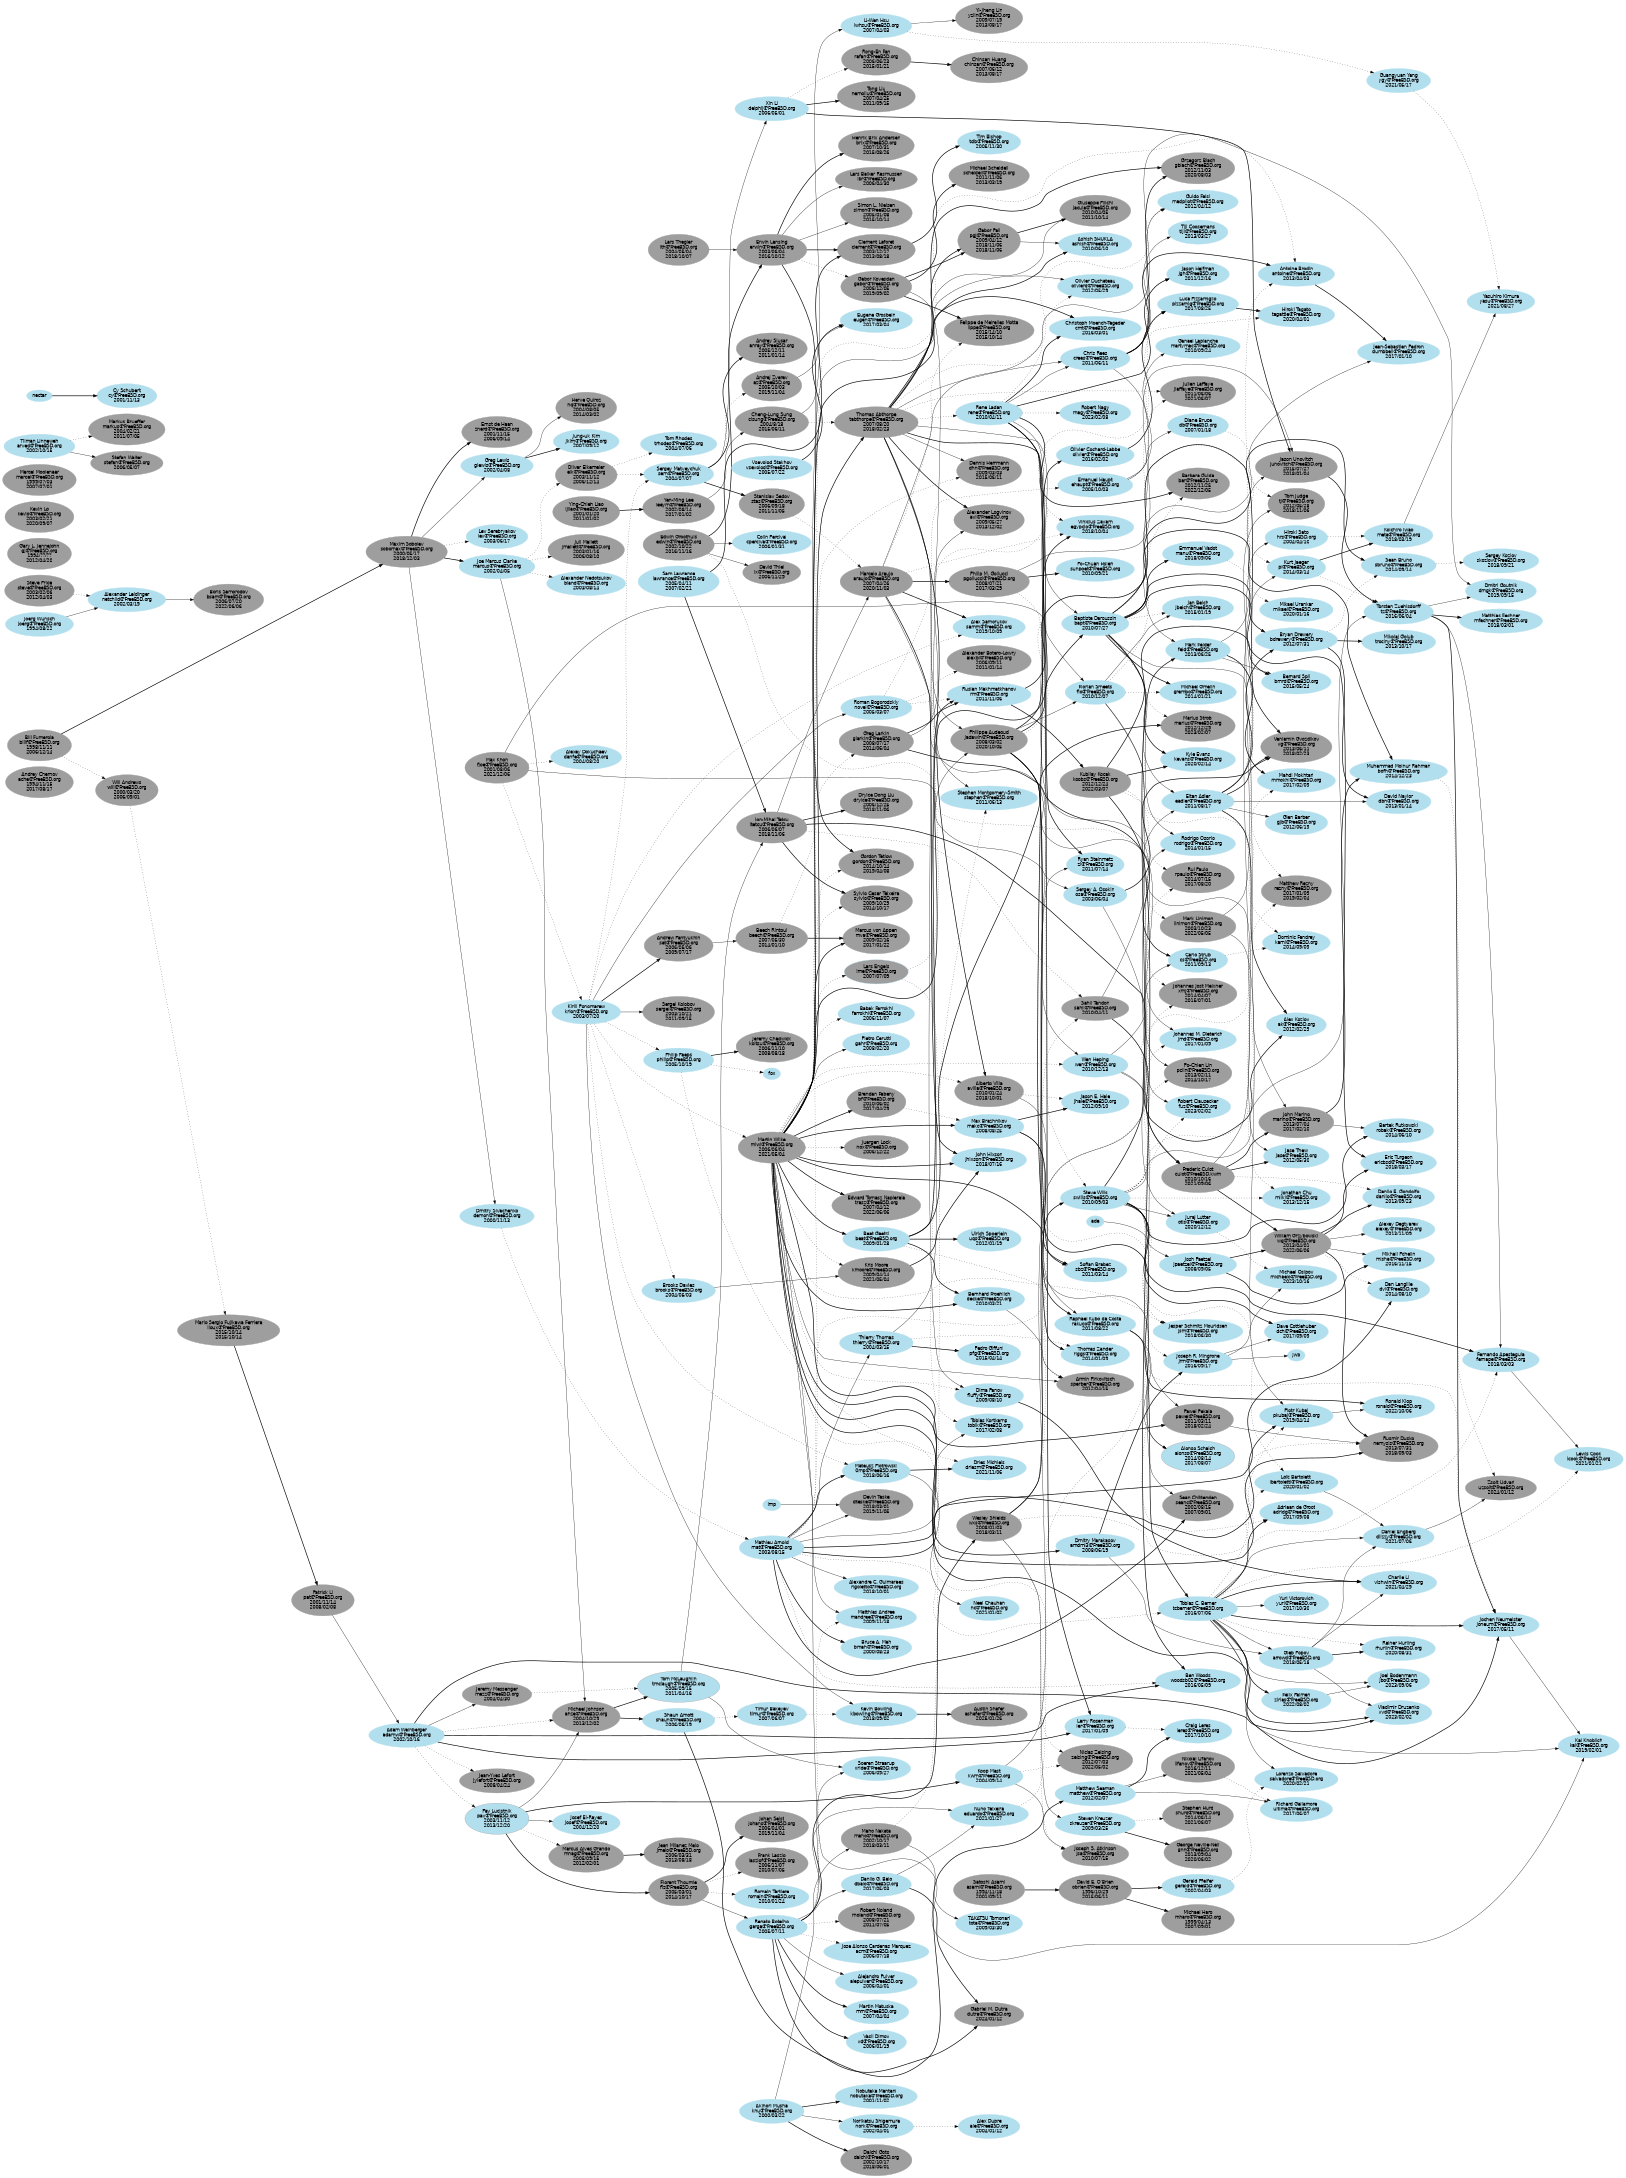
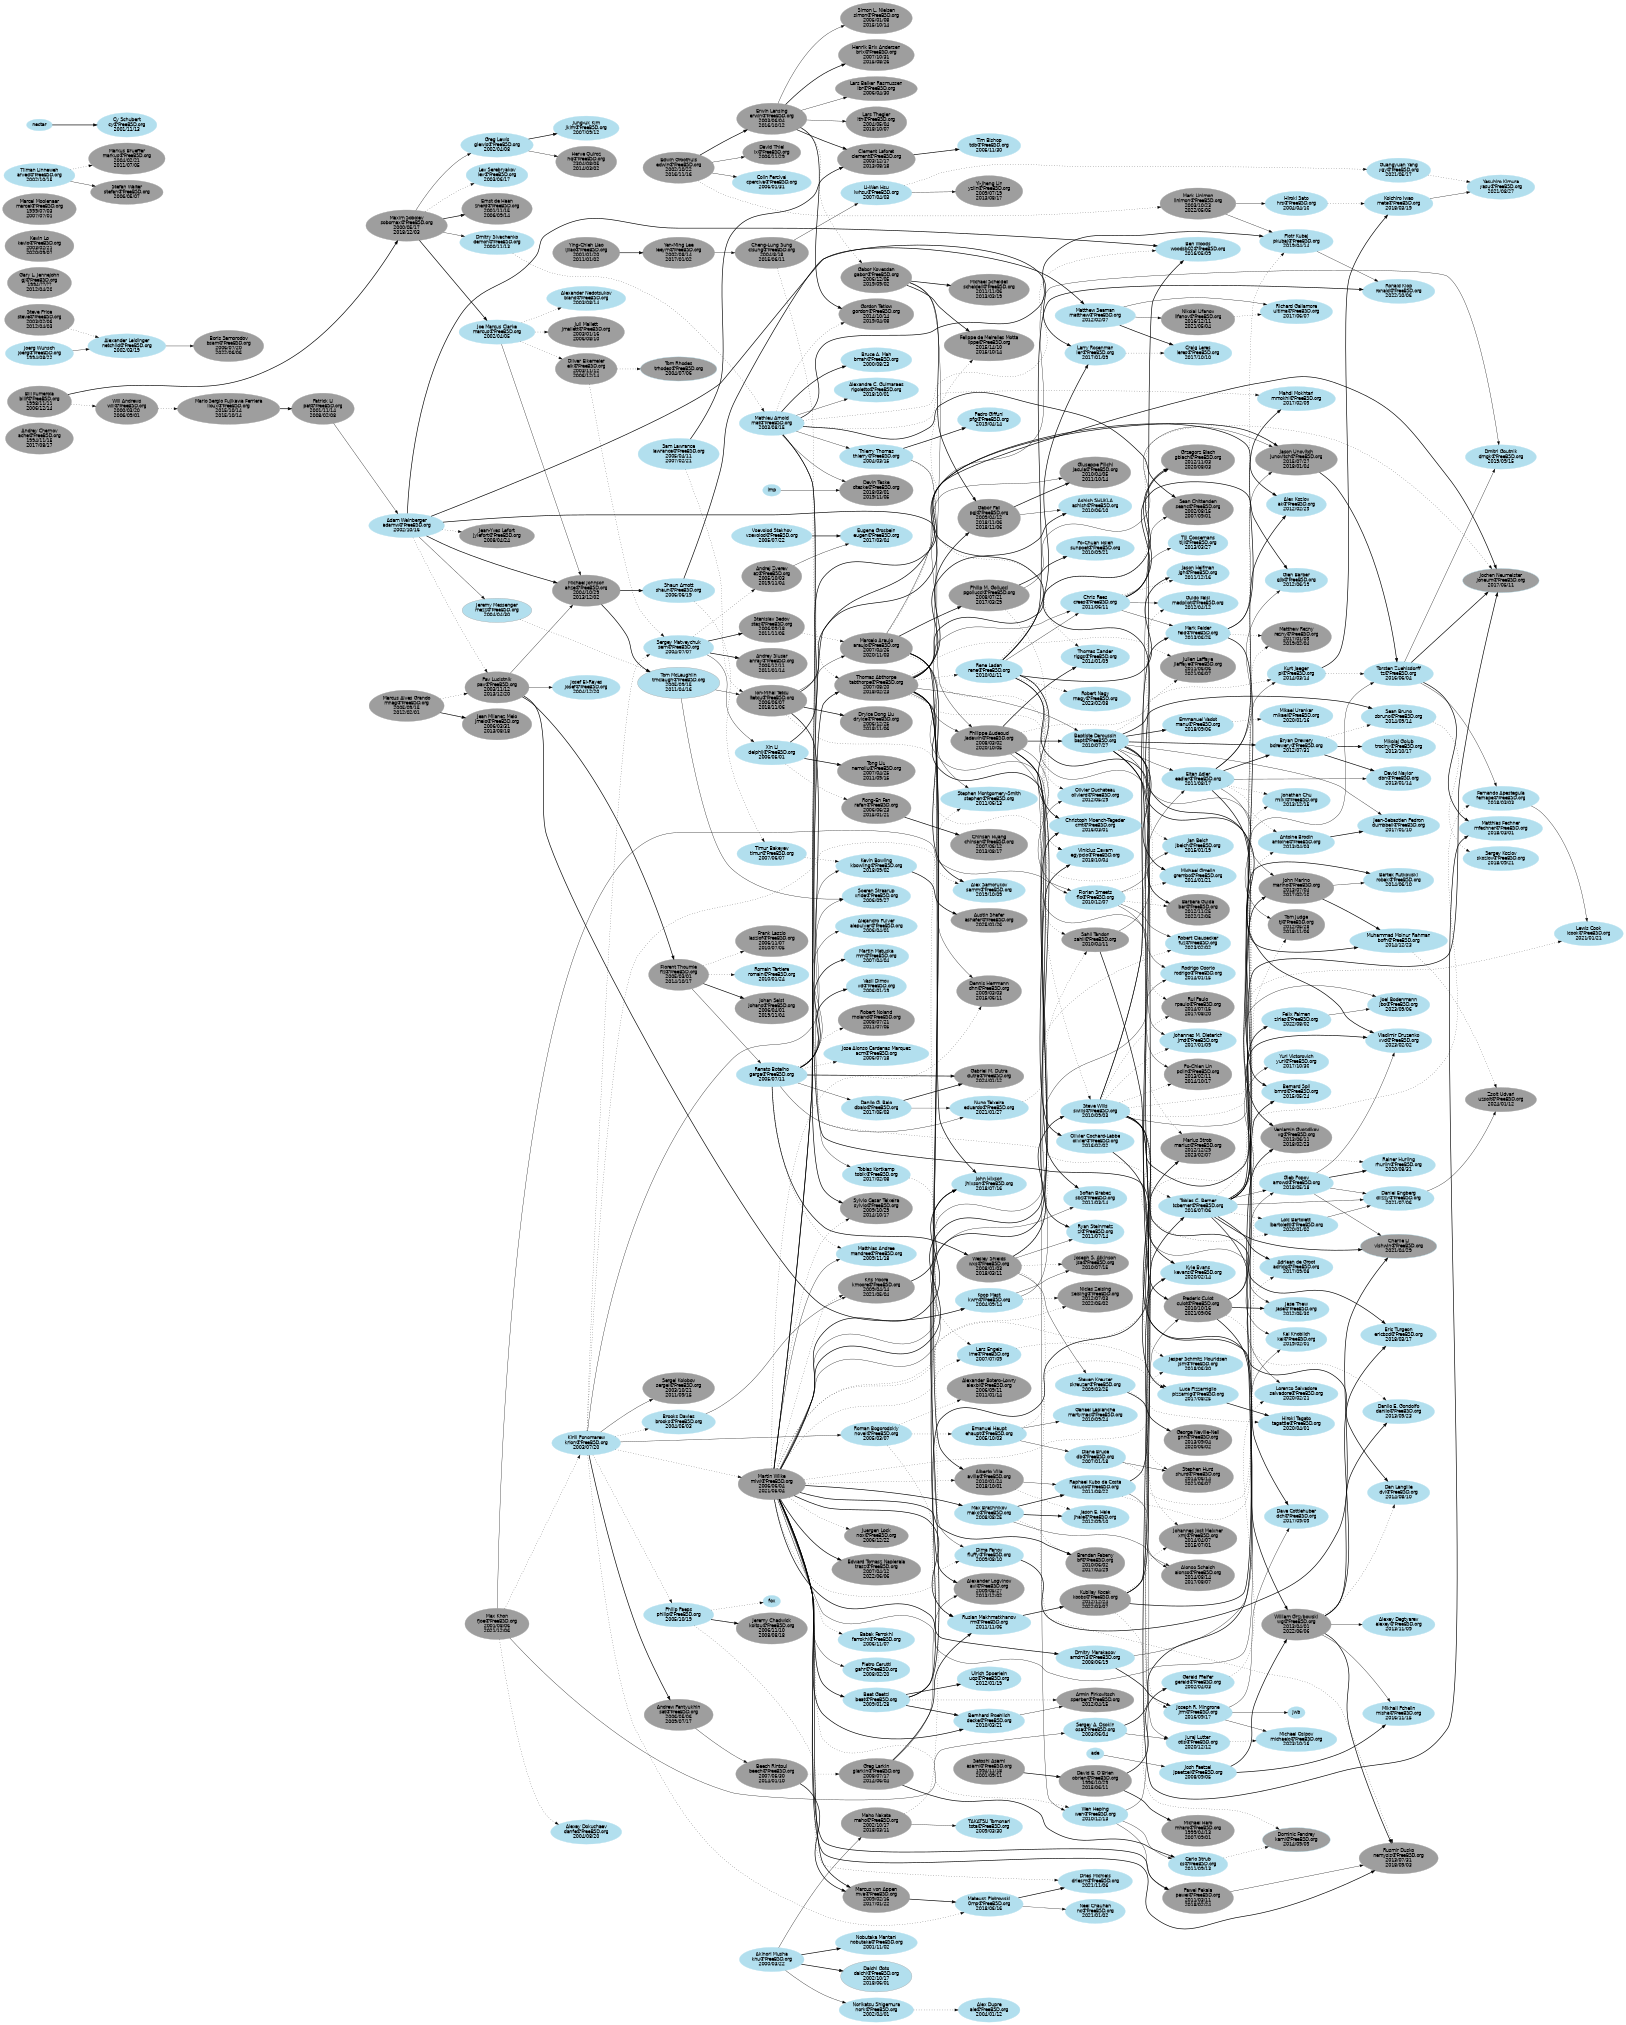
edge "Lars Thegler lth@FreeBSD.org 2004/05/04 2018/10/07" -> "Erwin Lansing erwin@FreeBSD.org 2003/06/04 2016/10/12": reversed
edge "Chris Rees crees@FreeBSD.org 2011/06/11" -> "Antoine Brodin antoine@FreeBSD.org 2013/04/03": now "Chris Rees crees@FreeBSD.org 2011/06/11" -> "Glen Barber gjb@FreeBSD.org 2012/06/19"
node "Herve Quiroz hq@FreeBSD.org 2004/08/05 2014/03/02": label "Herve Quiroz hq@FreeBSD.org 2004/08/05 2014/03/02" -> "Herve Quiroz hq@FreeBSD.org 2304/08/05 2014/03/02"
node "Tom Rhodes trhodes@FreeBSD.org 2004/07/06": fillcolor lightblue2 -> grey62
edge "Thomas Abthorpe tabthorpe@FreeBSD.org 2007/08/20 2018/02/23" -> "Dennis Herrmann dhn@FreeBSD.org 2009/03/03 2015/06/11": now "Marcelo Araujo araujo@FreeBSD.org 2007/04/26 2020/11/03" -> "Dennis Herrmann dhn@FreeBSD.org 2009/03/03 2015/06/11"
edge "Ruslan Makhmatkhanov rm@FreeBSD.org 2011/11/06" -> "Veniamin Gvozdikov vg@FreeBSD.org 2013/06/11 2018/02/23": removed
edge "Mark Felder feld@FreeBSD.org 2013/06/25" -> "Bernard Spil brnrd@FreeBSD.org 2015/05/24": style solid -> bold
edge "Sam Lawrance lawrance@FreeBSD.org 2005/04/11 2007/02/21" -> "Ion-Mihai Tetcu itetcu@FreeBSD.org 2006/06/07 2018/11/06": style bold -> dotted
node "Dominic Fandrey kami@FreeBSD.org 2014/09/09": fillcolor lightblue2 -> grey62
node "Lars Engels lme@FreeBSD.org 2007/07/09": fillcolor grey62 -> lightblue2
edge "Brendan Fabeny bf@FreeBSD.org 2010/06/02 2017/04/29" -> "Max Brazhnikov makc@FreeBSD.org 2008/08/25": reversed
node "Frederic Culot culot@FreeBSD.kwm 2010/10/16 2021/09/06": label "Frederic Culot culot@FreeBSD.kwm 2010/10/16 2021/09/06" -> "Frederic Culot culot@FreeBSD.org 2010/10/16 2021/09/06"
edge "Martin Wilke miwi@FreeBSD.org 2006/06/04 2021/05/04" -> "Sofian Brabez sbz@FreeBSD.org 2011/03/14": style bold -> solid
edge "Lars Engels lme@FreeBSD.org 2007/07/09" -> "Tobias Kortkamp tobik@FreeBSD.org 2017/02/08": reversed
edge "Steve Wills swills@FreeBSD.org 2010/09/03" -> "Fernando Apesteguia fernape@FreeBSD.org 2018/03/03": now "Steve Wills swills@FreeBSD.org 2010/09/03" -> "Matthias Fechner mfechner@FreeBSD.org 2018/03/01"
node "Pedro Giffuni pfg@FreeBSD.org 2015/04/14": label "Pedro Giffuni pfg@FreeBSD.org 2015/04/14" -> "Pedro Giffuni pfg@FreeBSD.org 2019/04/14"
edge "Martin Wilke miwi@FreeBSD.org 2006/06/04 2021/05/04" -> "Armin Pirkovitsch sperber@FreeBSD.org 2012/04/15": removed
node "Alonso Schaich alonso@FreeBSD.org 2014/08/14 2017/08/07": fillcolor lightblue2 -> grey62
edge "Diane Bruce db@FreeBSD.org 2007/01/18" -> "Stephen Hurd shurd@FreeBSD.org 2014/06/14 2021/06/07": added
edge "Mathieu Arnold mat@FreeBSD.org 2003/08/15" -> "Mateusz Piotrowski 0mp@FreeBSD.org 2018/06/16": now "Marcus von Appen mva@FreeBSD.org 2009/02/16 2017/01/22" -> "Mateusz Piotrowski 0mp@FreeBSD.org 2018/06/16"
node "Charlie Li vishwin@FreeBSD.org 2021/04/29": fillcolor lightblue2 -> grey62
node "Jochen Neumeister joneum@FreeBSD.org 2017/05/11": fillcolor lightblue2 -> grey62
edge "Jochen Neumeister joneum@FreeBSD.org 2017/05/11" -> "Kai Knoblich kai@FreeBSD.org 2019/02/01": removed
node "Jeremy Messenger mezz@FreeBSD.org 2004/04/30": fillcolor grey62 -> lightblue2
edge "Adam Weinberger adamw@FreeBSD.org 2002/10/16" -> "Michael Johnson ahze@FreeBSD.org 2004/10/29 2013/12/02": style dotted -> bold
node "Pav Lucistnik pav@FreeBSD.org 2003/11/12 2013/12/20": fillcolor lightblue2 -> grey62
edge "Pav Lucistnik pav@FreeBSD.org 2003/11/12 2013/12/20" -> "Marcus Alves Grando mnag@FreeBSD.org 2005/09/15 2012/02/01": reversed
node "Daichi Goto daichi@FreeBSD.org 2002/10/17 2018/06/01": fillcolor grey62 -> lightblue2
